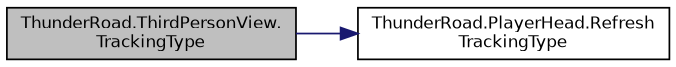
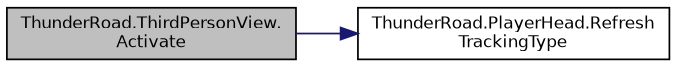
node "ThunderRoad.ThirdPersonView. TrackingType": label "ThunderRoad.ThirdPersonView. TrackingType" -> "ThunderRoad.ThirdPersonView. Activate"
